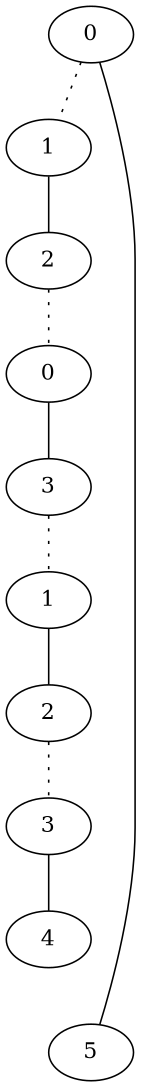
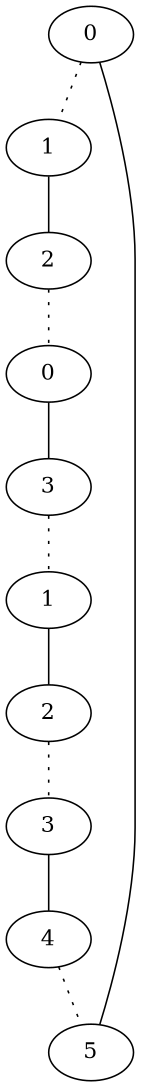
edge "4" -- "5": added
